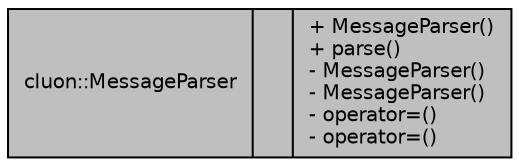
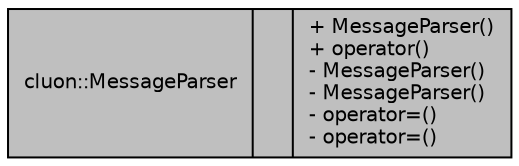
node "cluon::MessageParser": text "+ parse()" -> "+ operator()"
